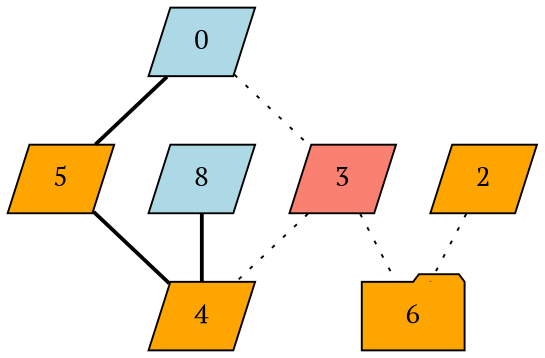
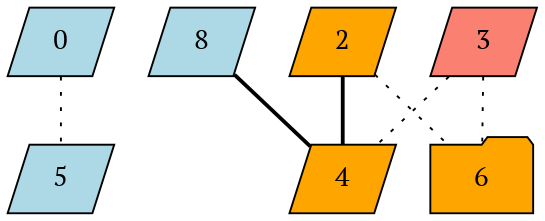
edge "0" -- "5": style bold -> dotted
edge "0" -- "3": removed
node "5": fillcolor orange -> lightblue
edge "5" -- "4": now "2" -- "4"
